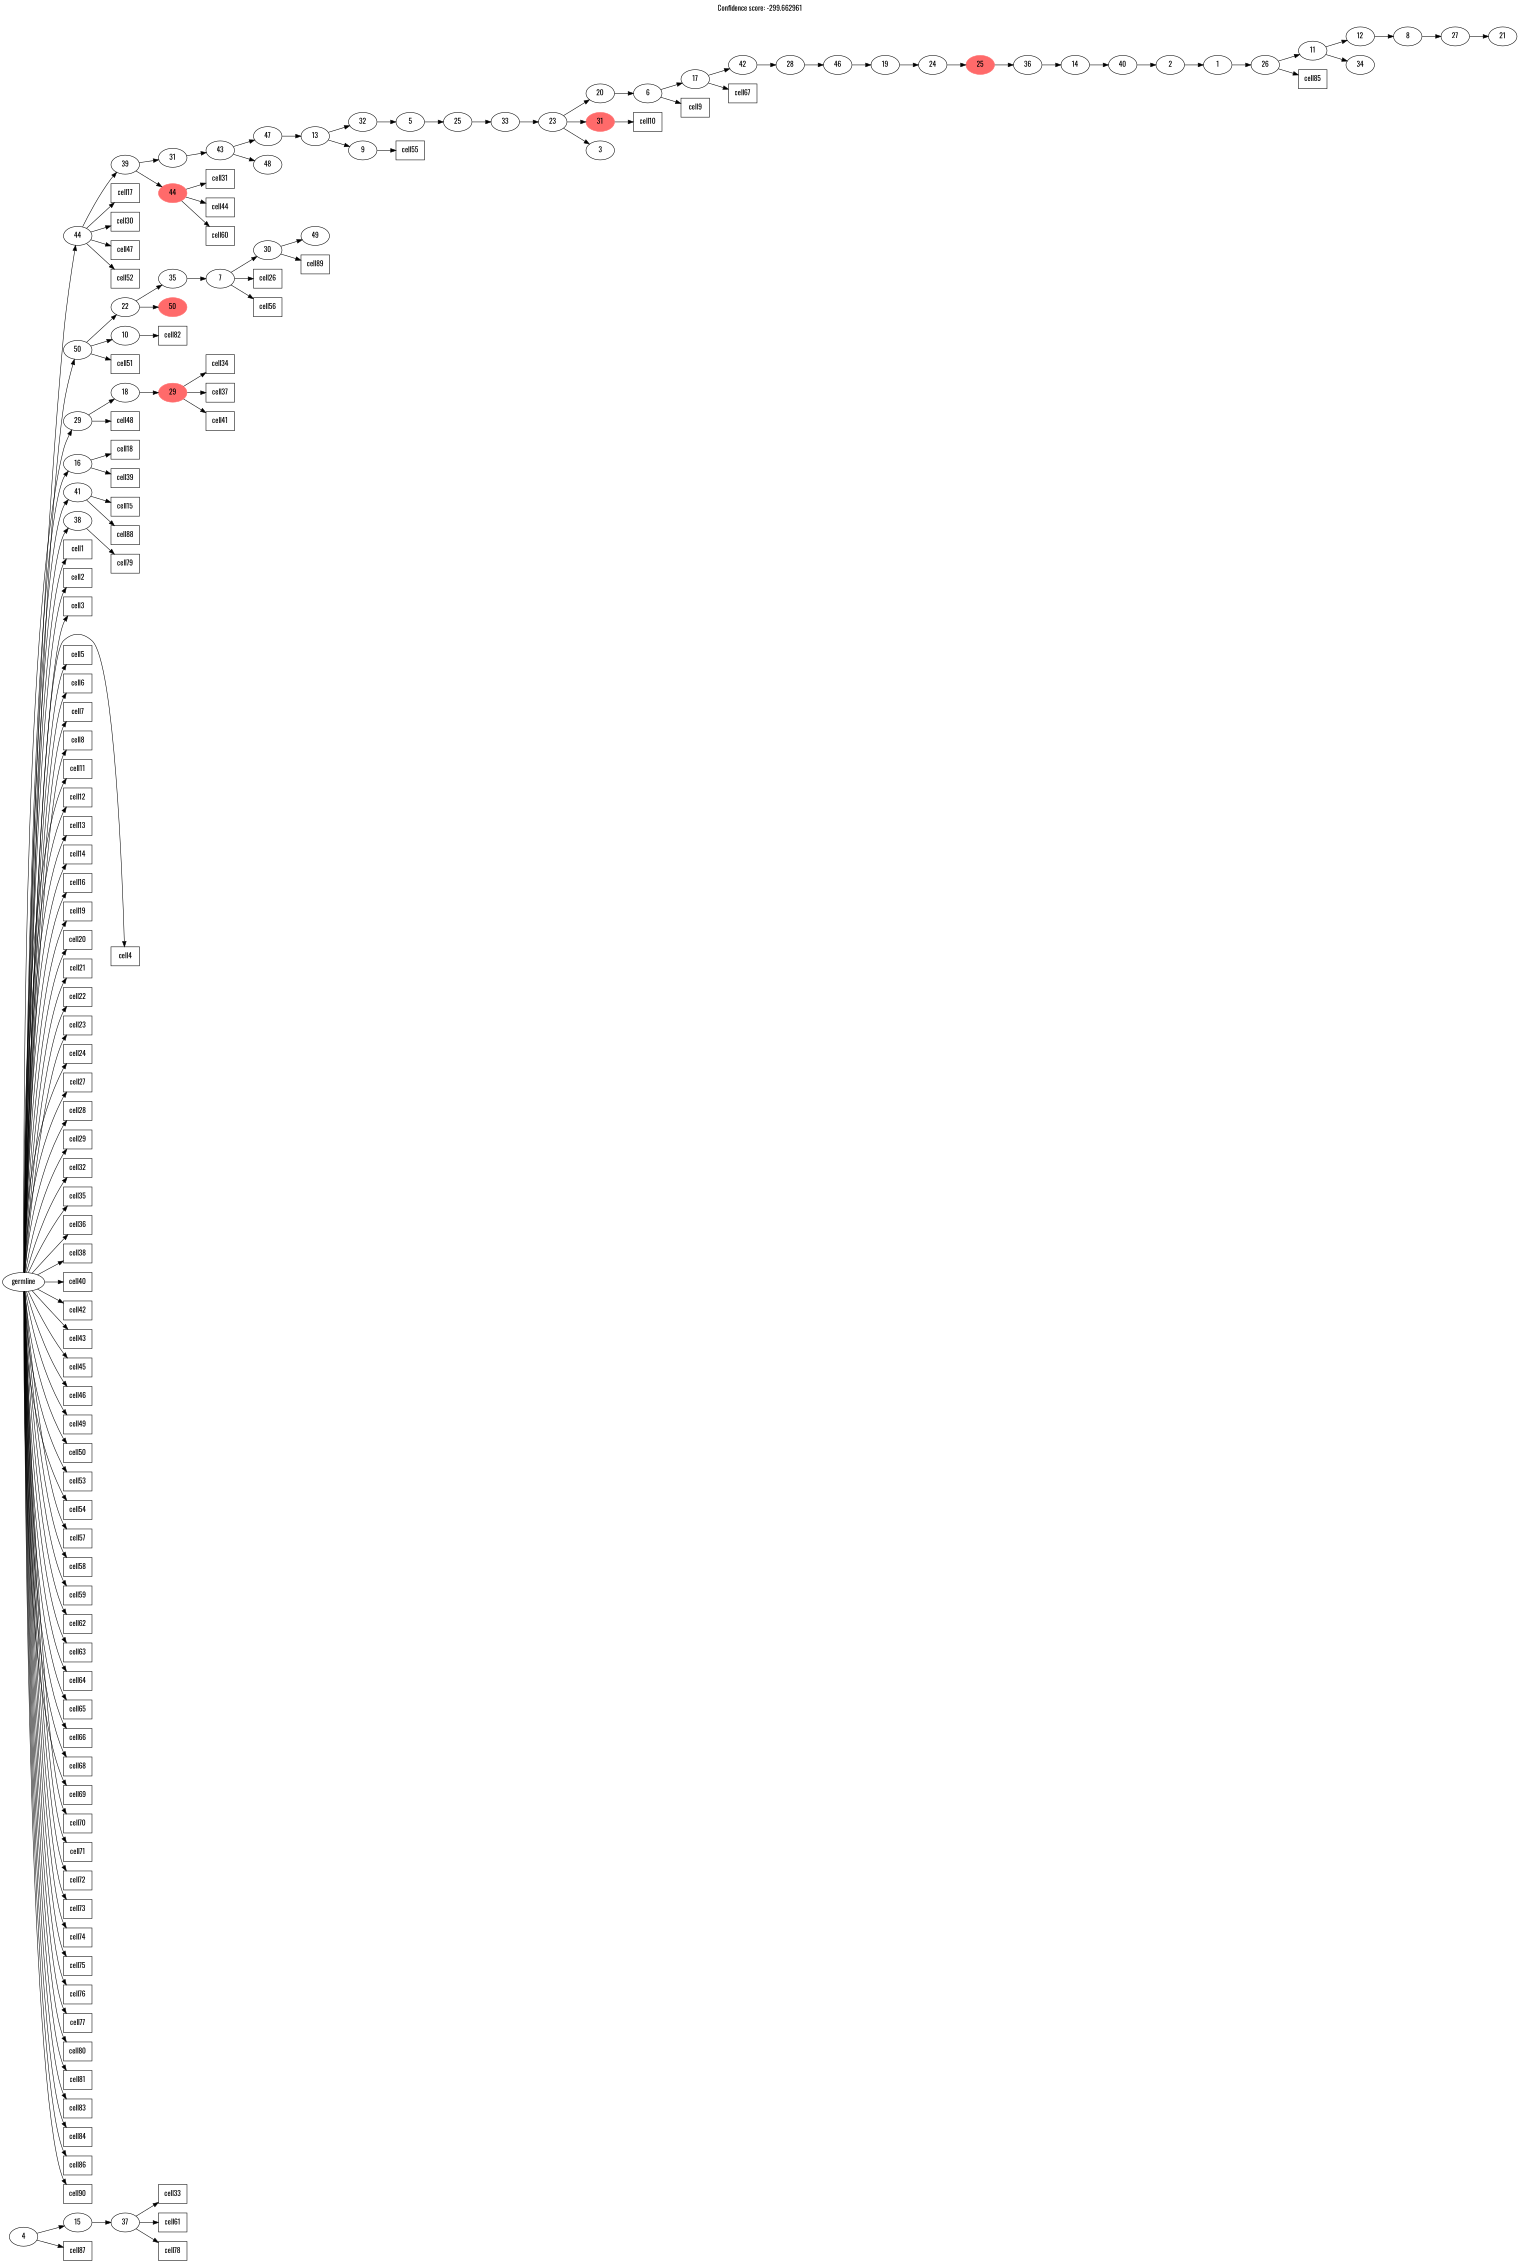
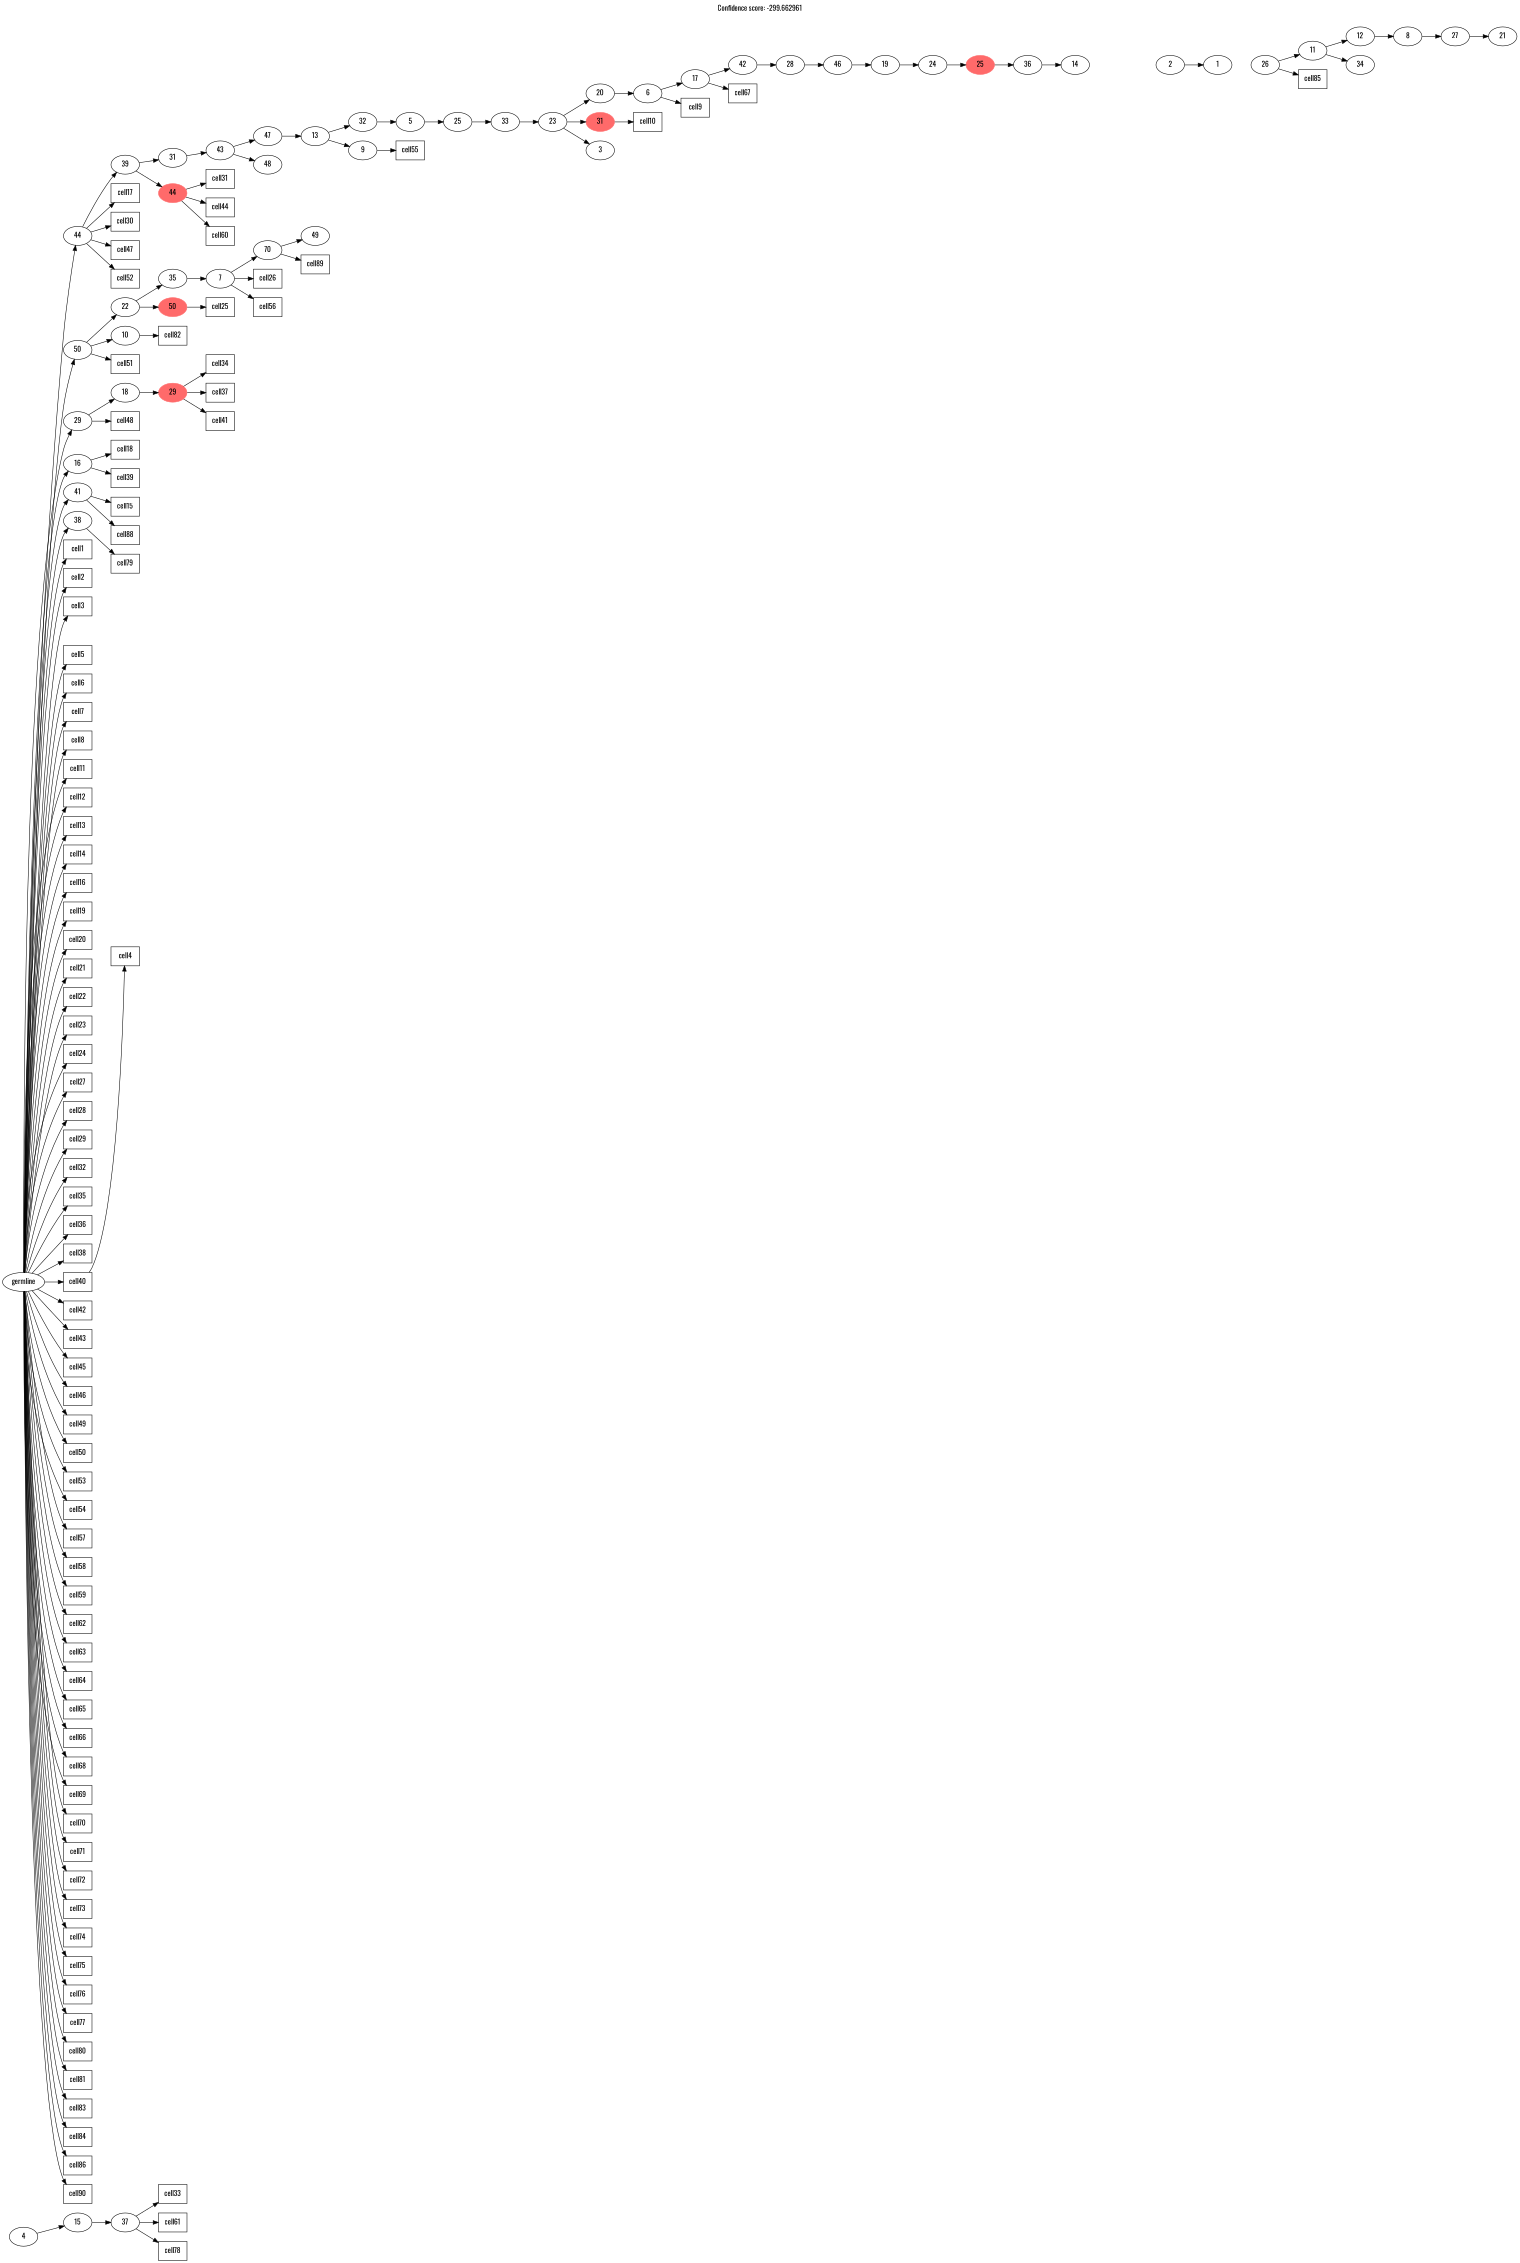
node "40": removed
edge "1" -> "26": removed
node "30": label "30" -> "70"
node "cell25": added
edge "germline" -> "cell4": now "cell40" -> "cell4"
node "cell87": removed
